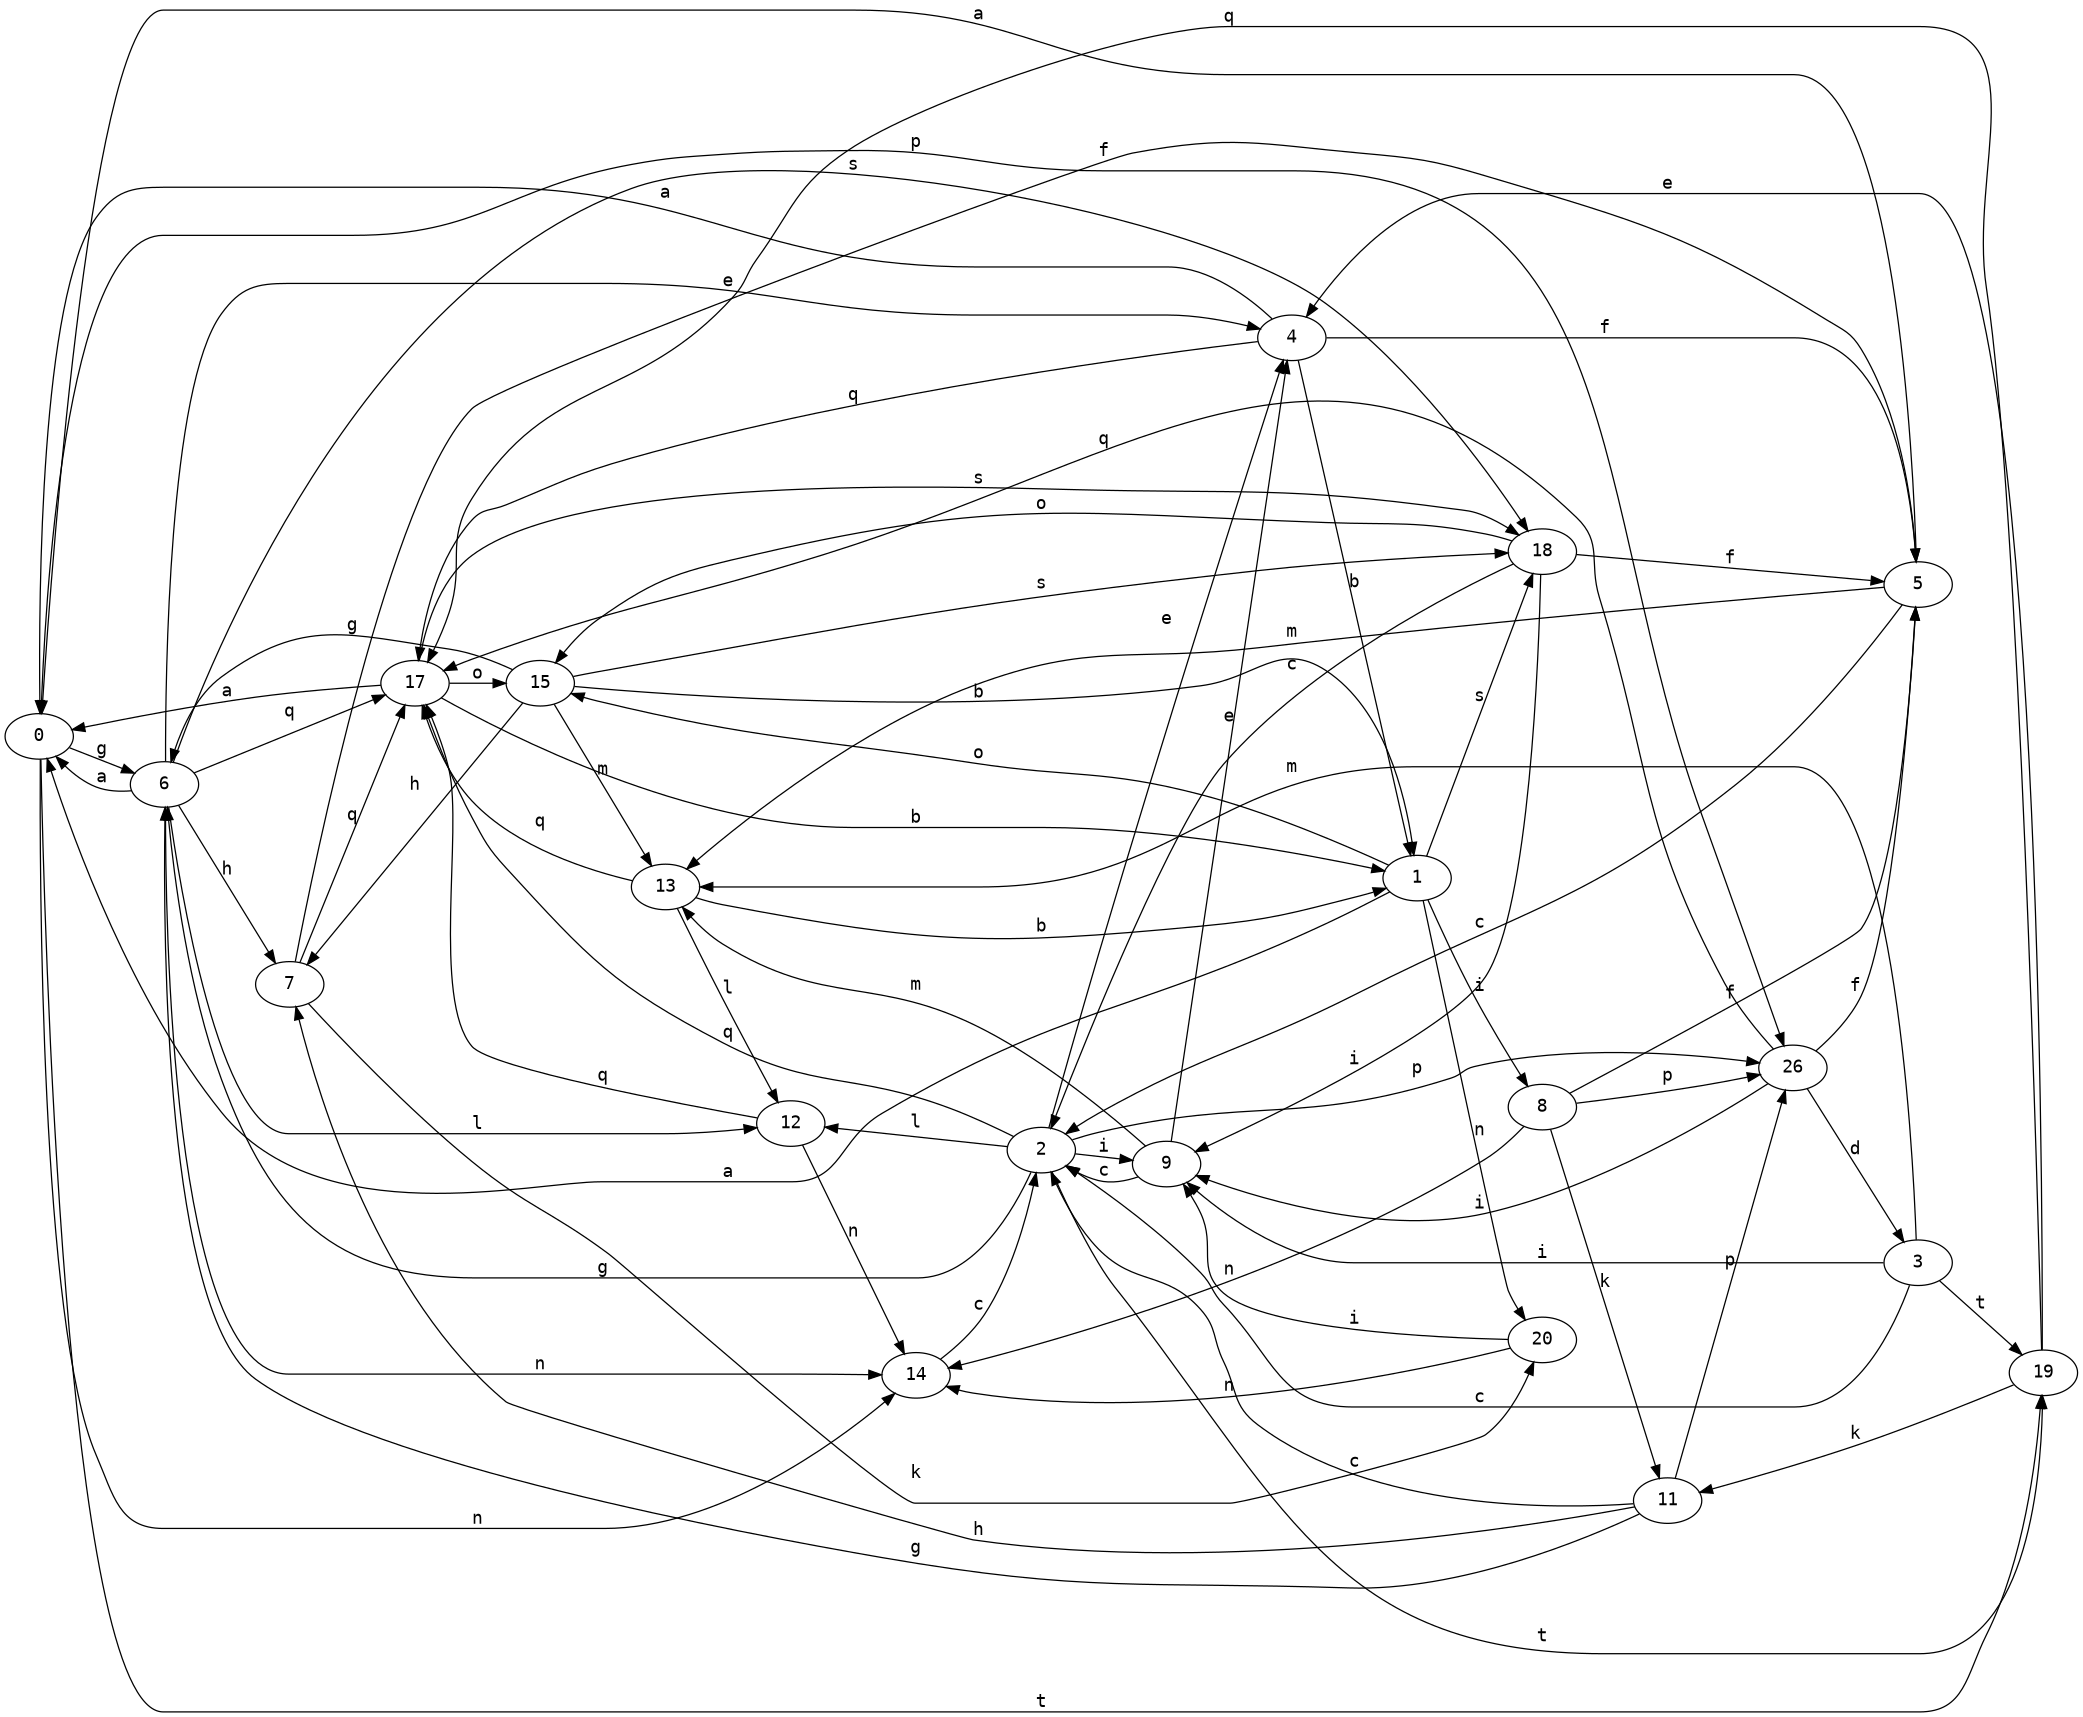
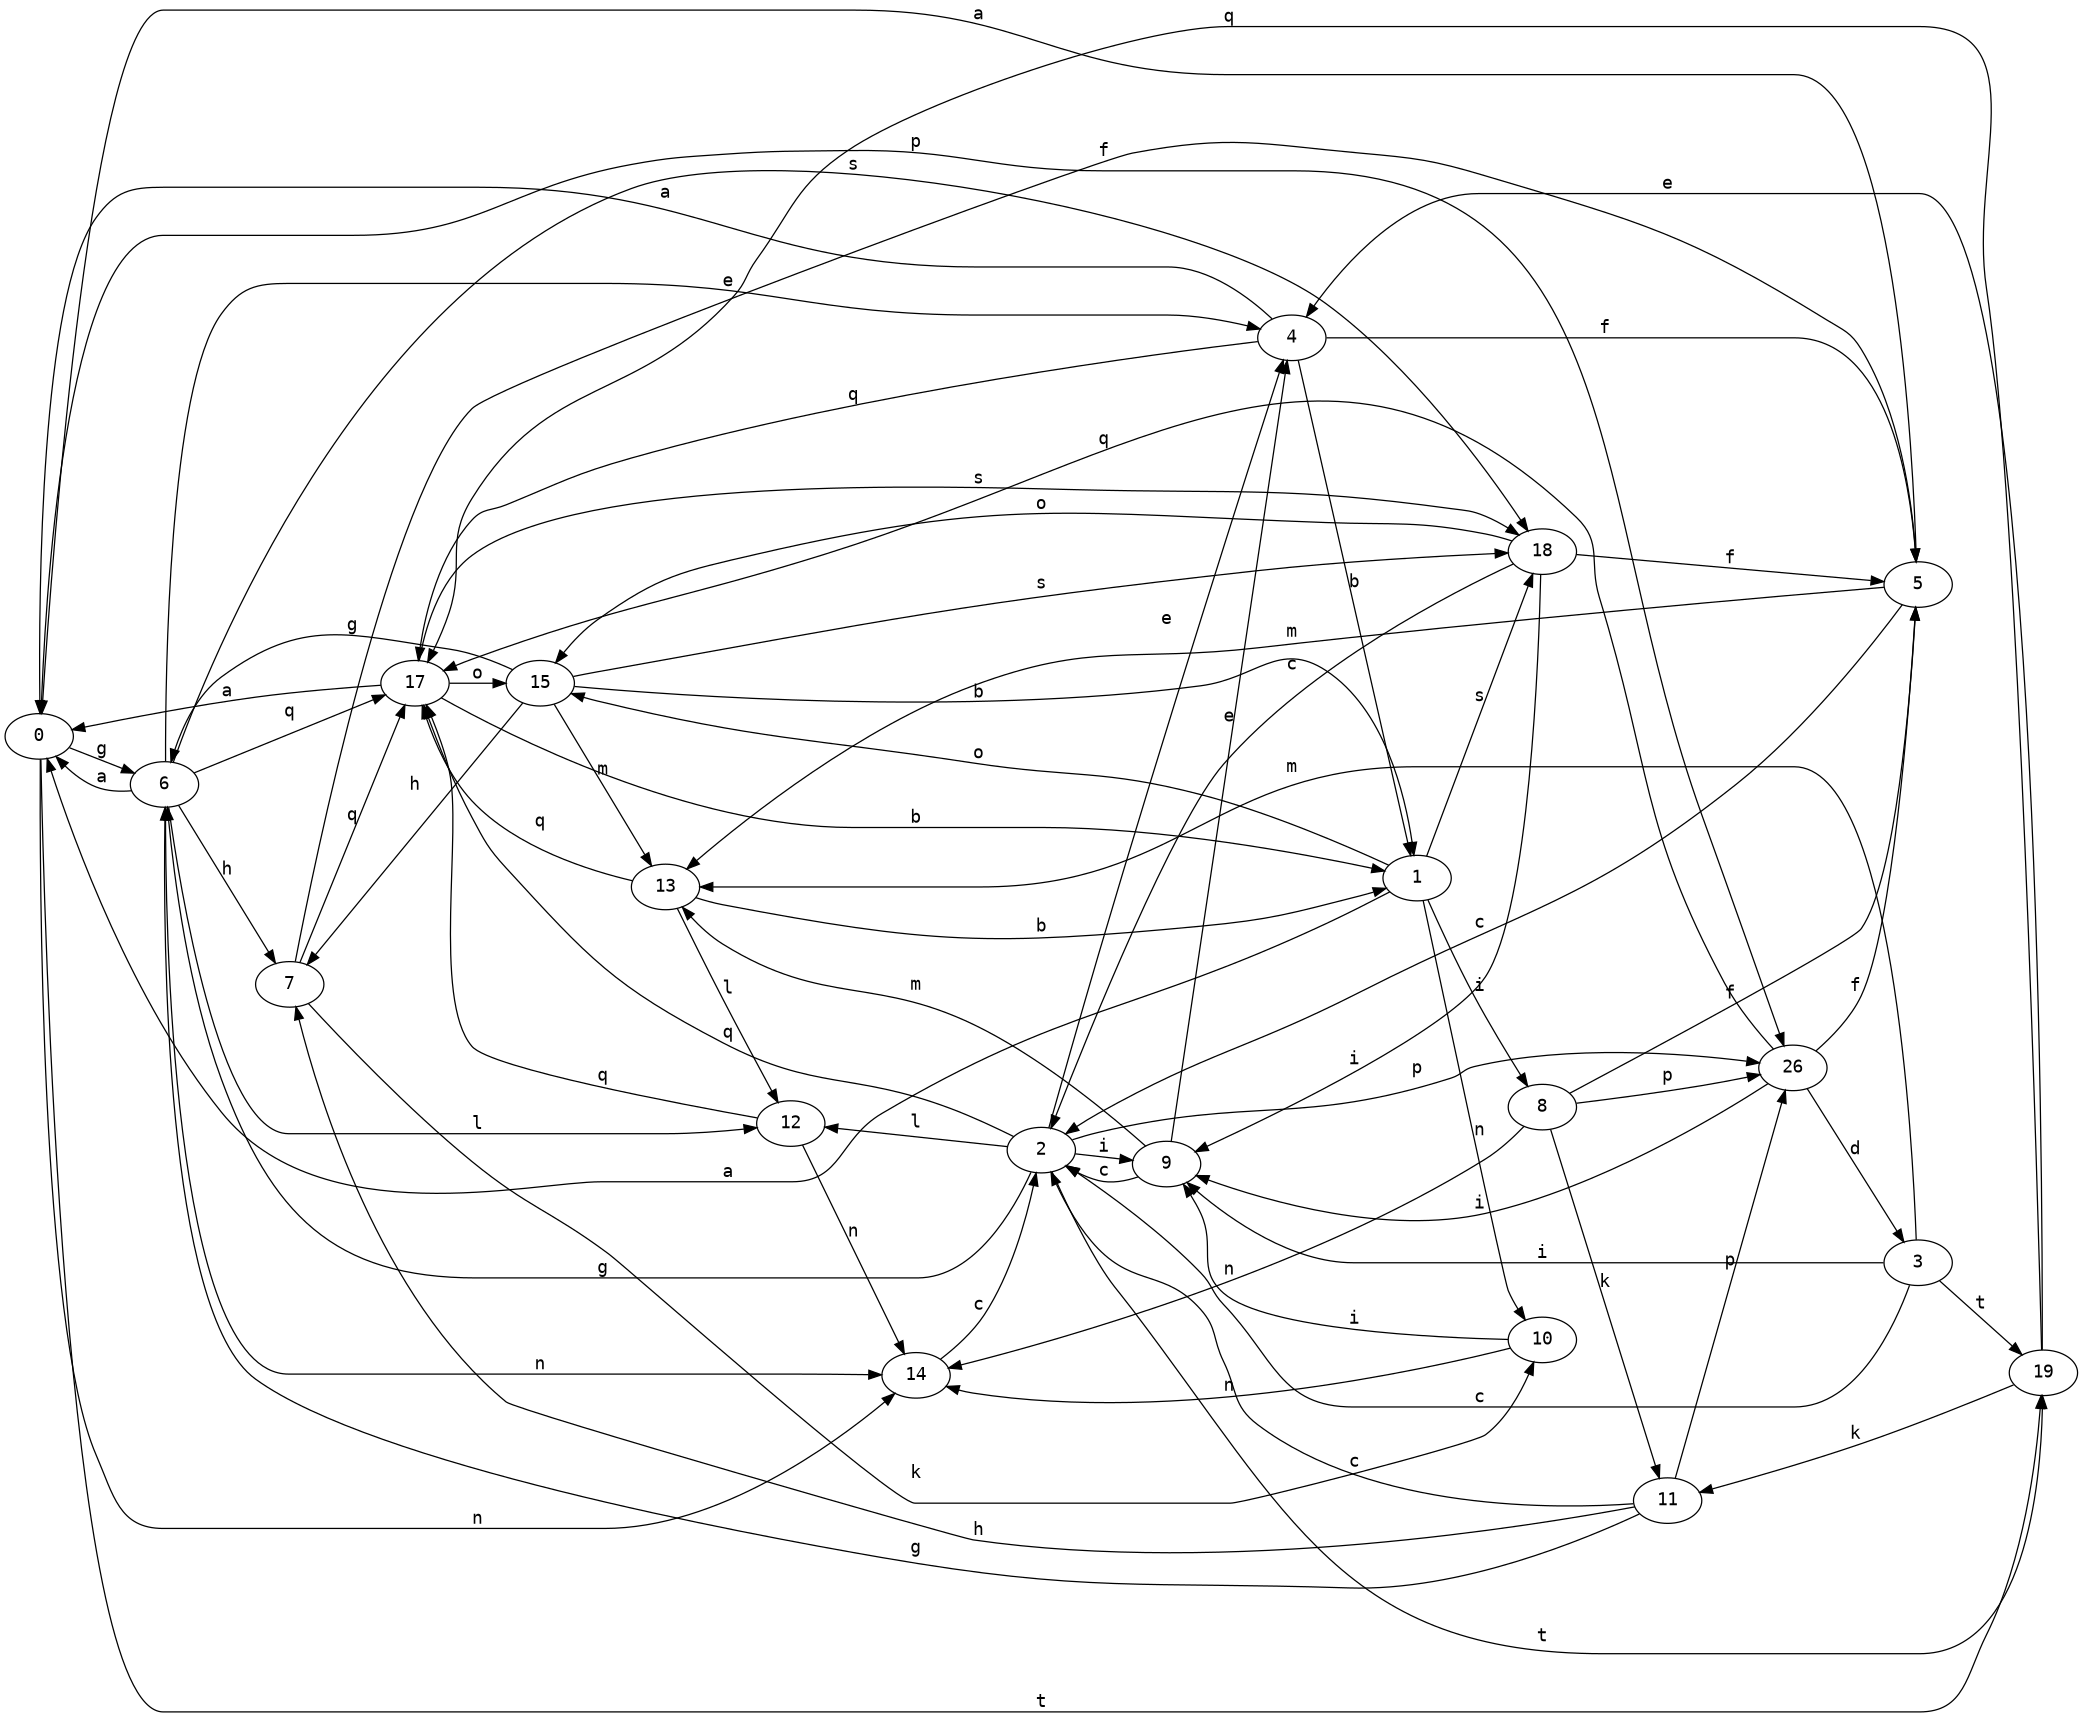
node "20": label "20" -> "10"
